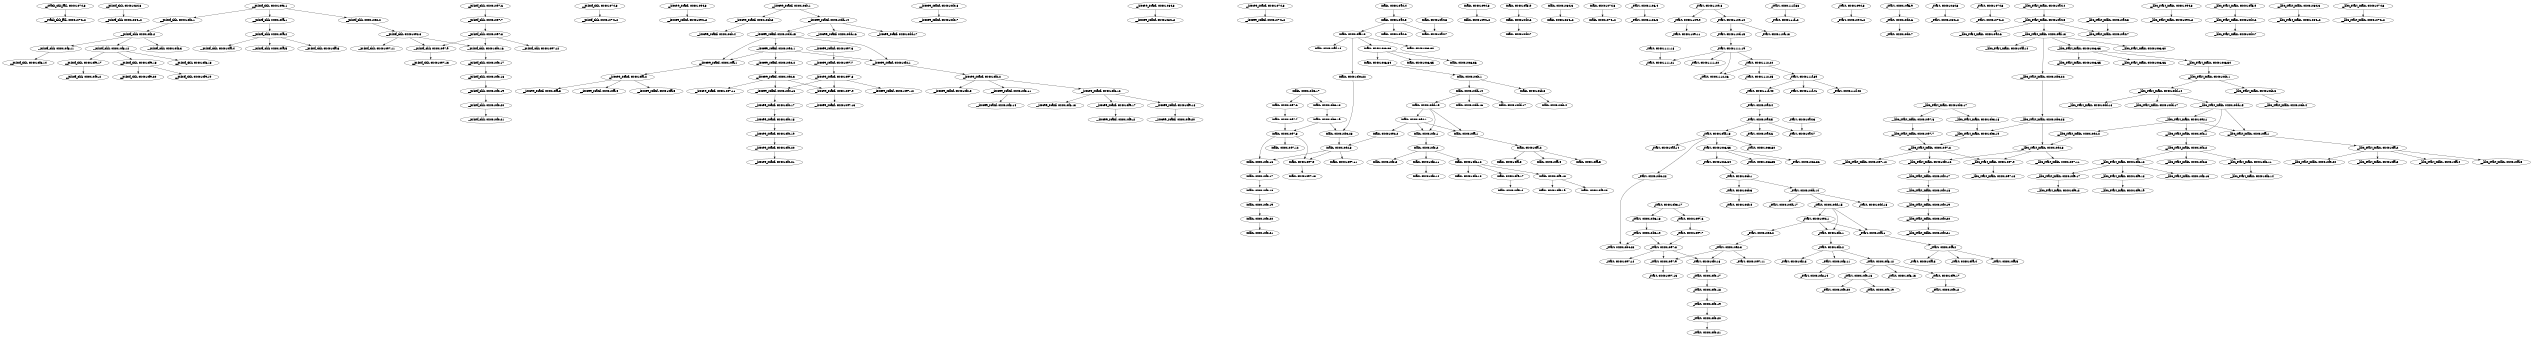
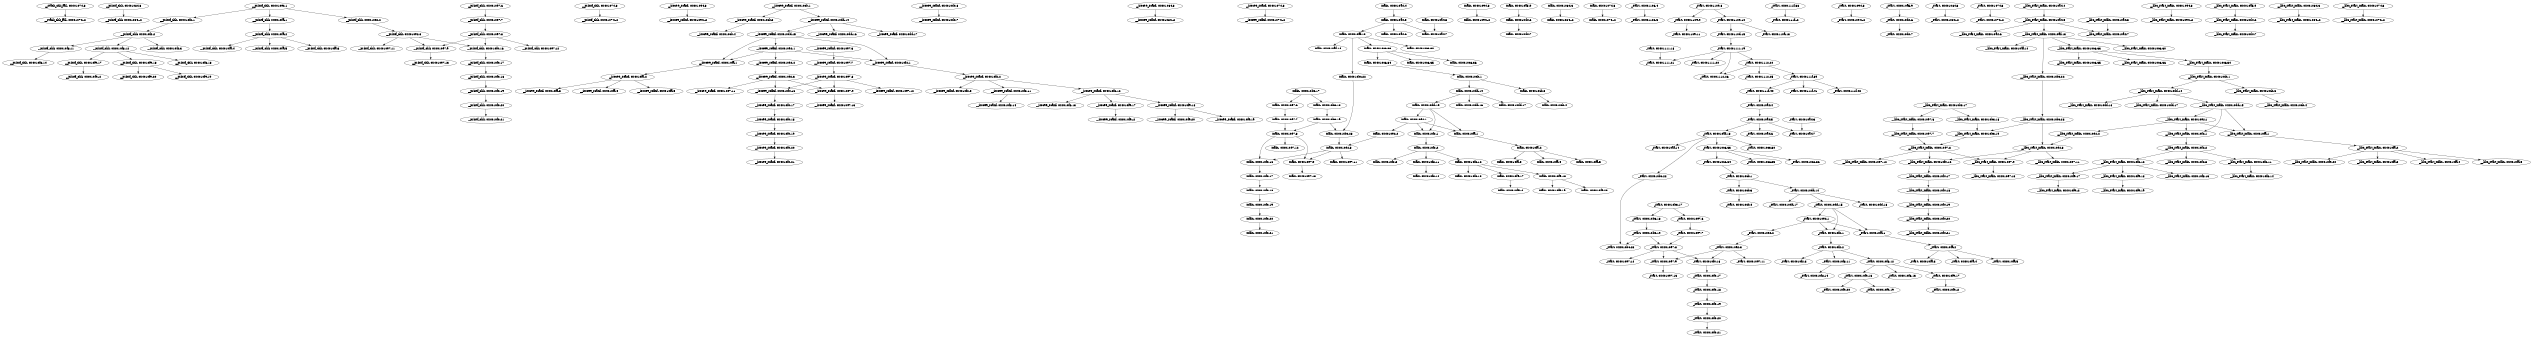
node "__isoc99_scanf: 0x4010f9:19": added
